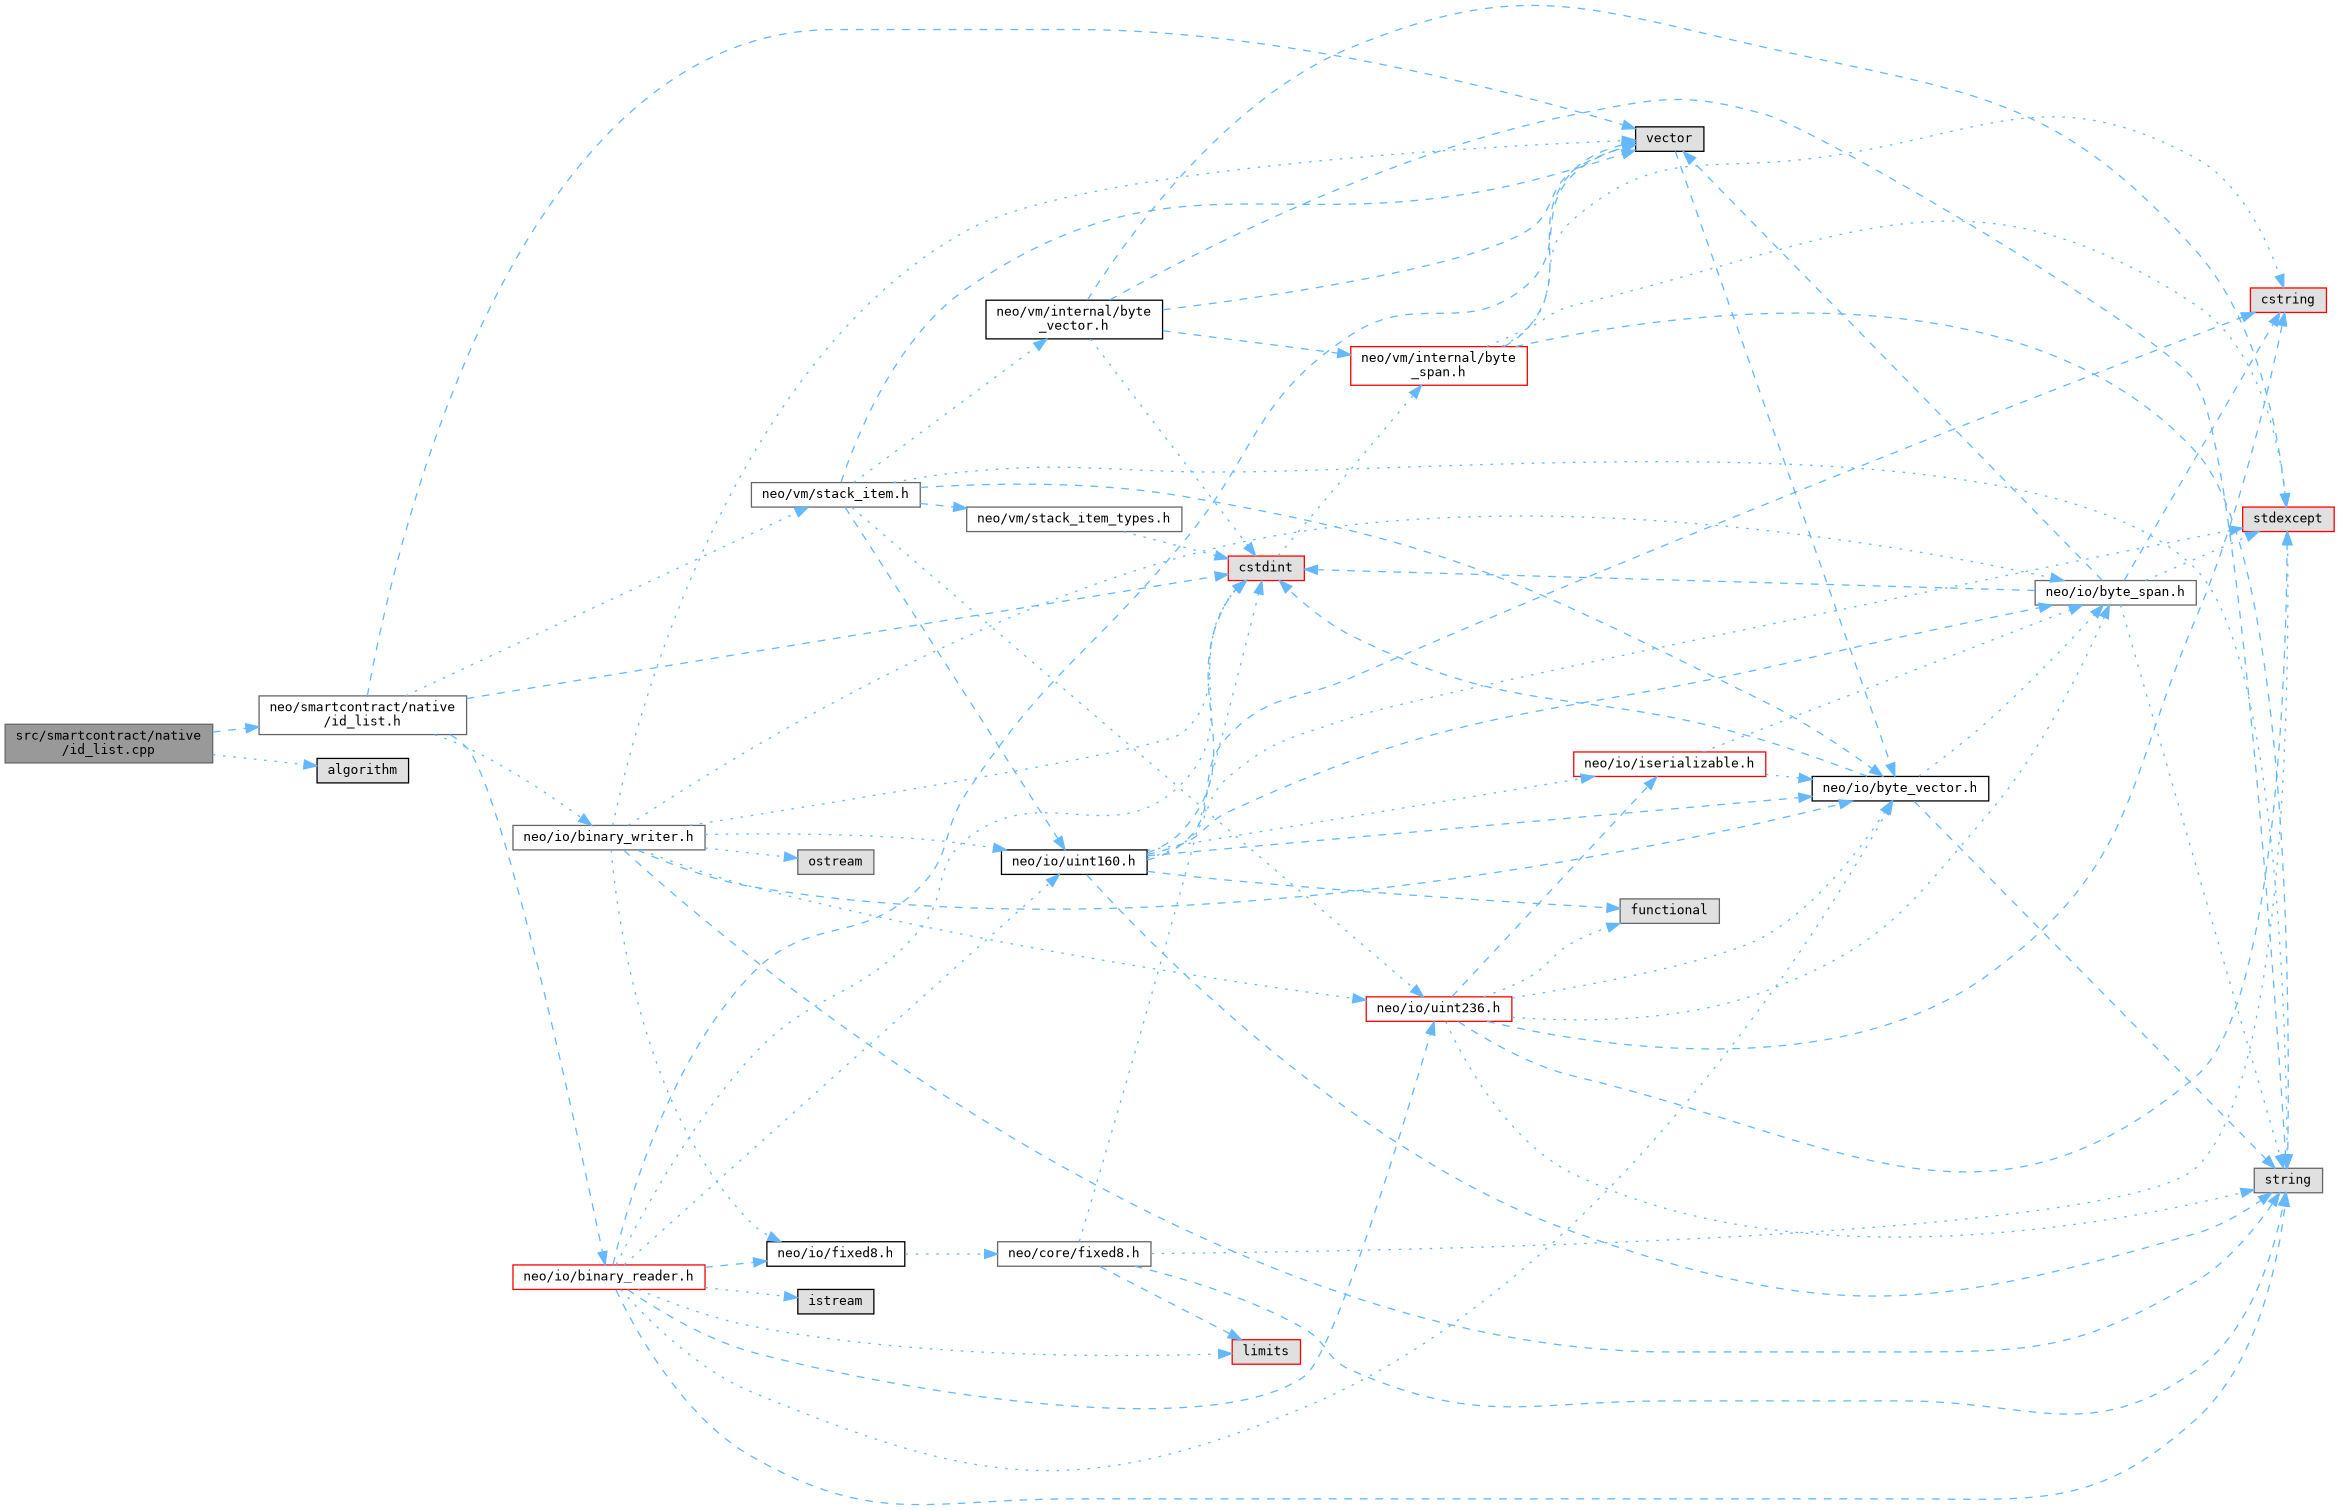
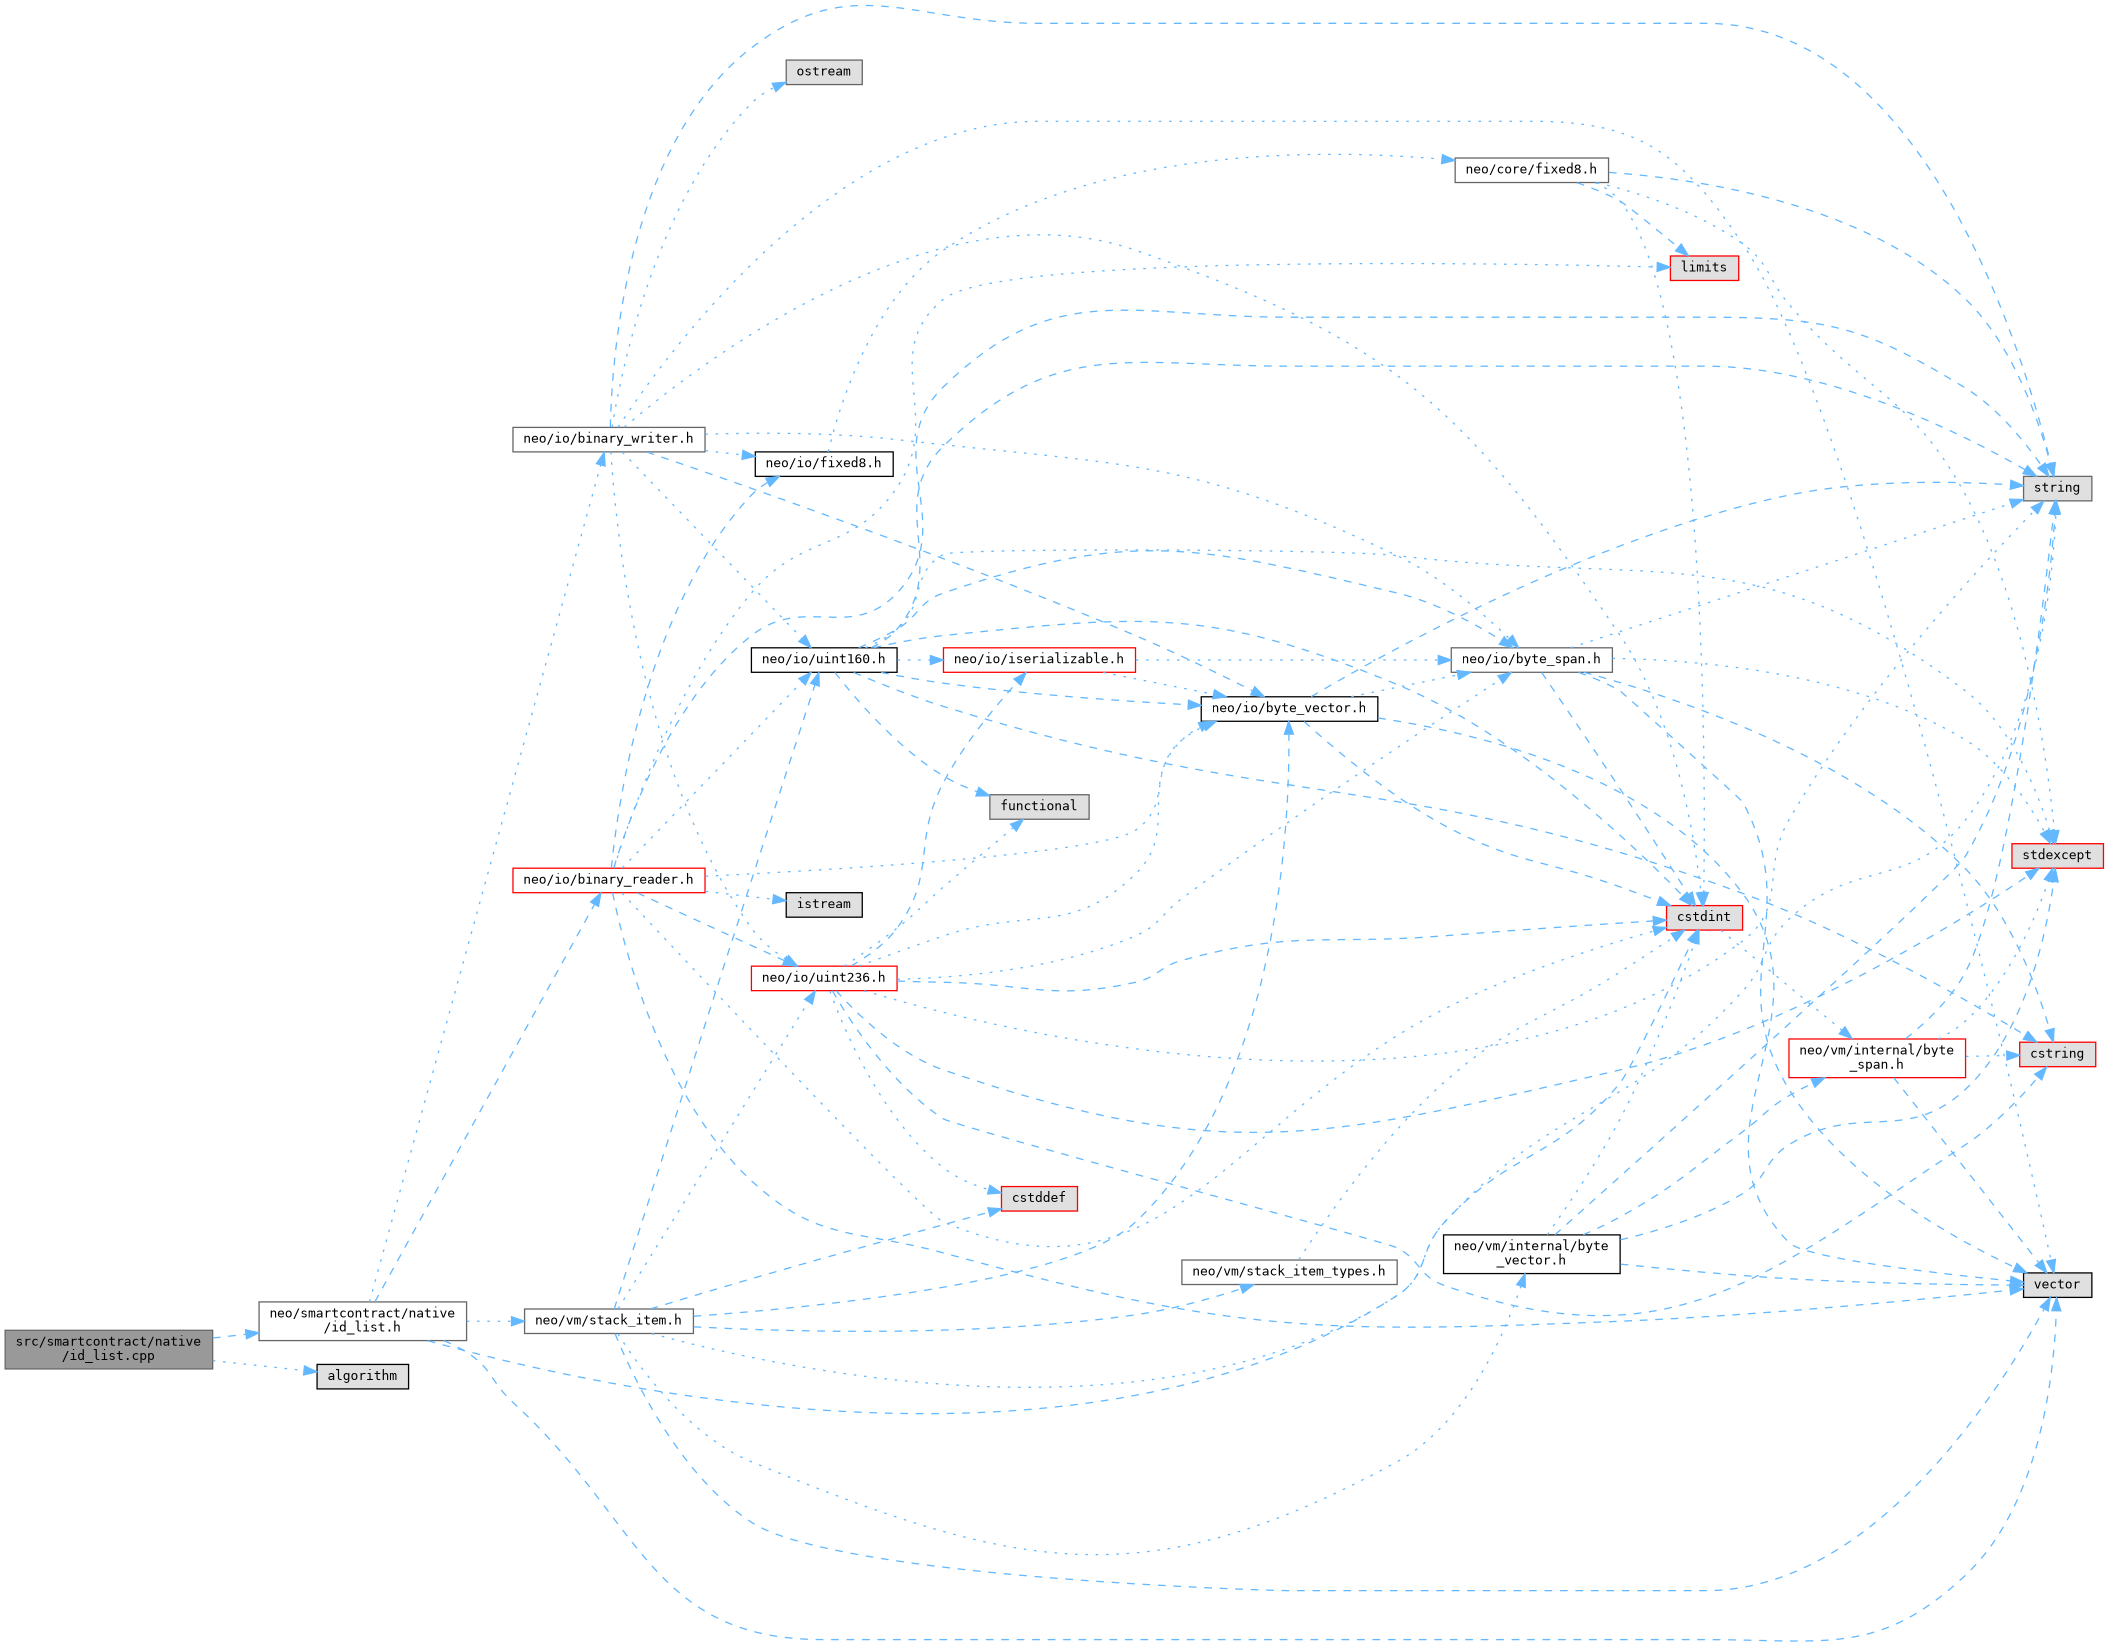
edge "vector" -> "neo/io/byte_vector.h": reversed
edge "neo/io/uint236.h" -> "cstdint": added
node "cstddef": added
